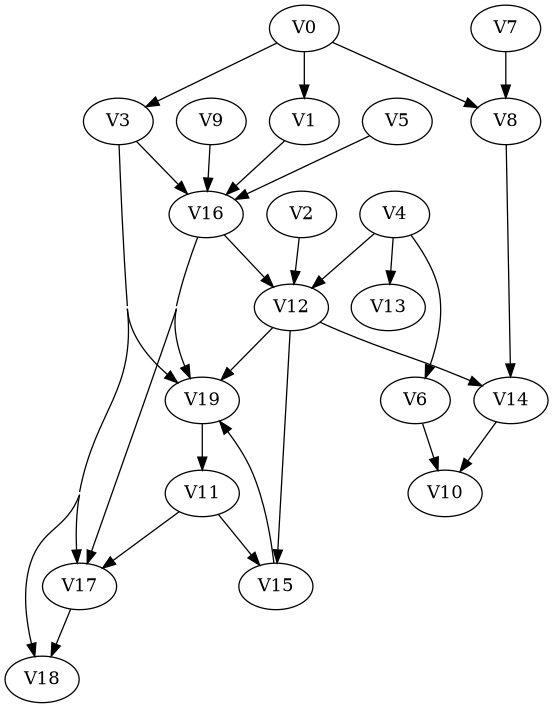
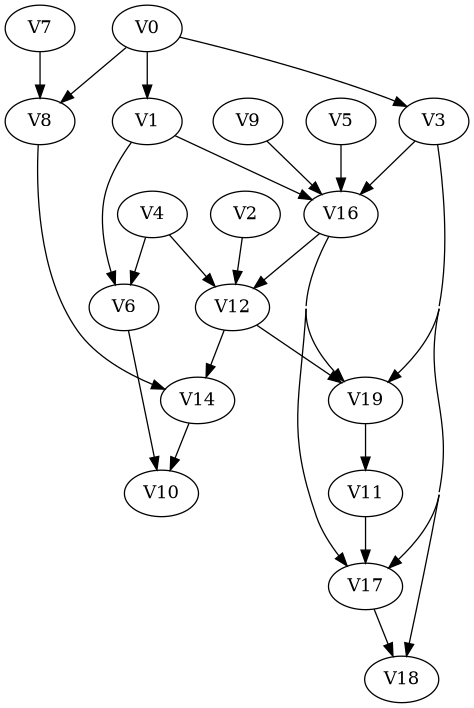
edge "V1" -> "V6": added
node "V13": removed
node "V15": removed
